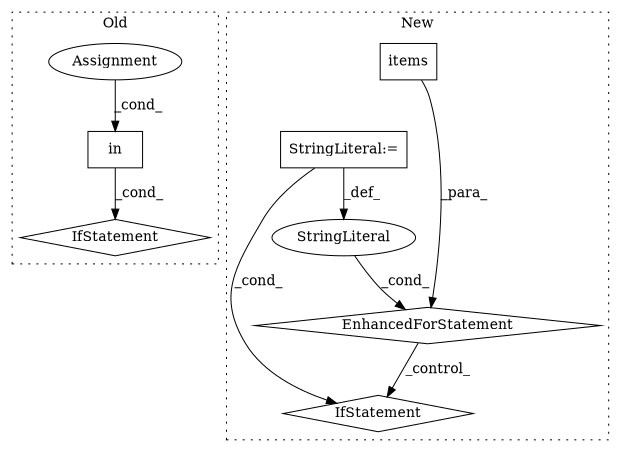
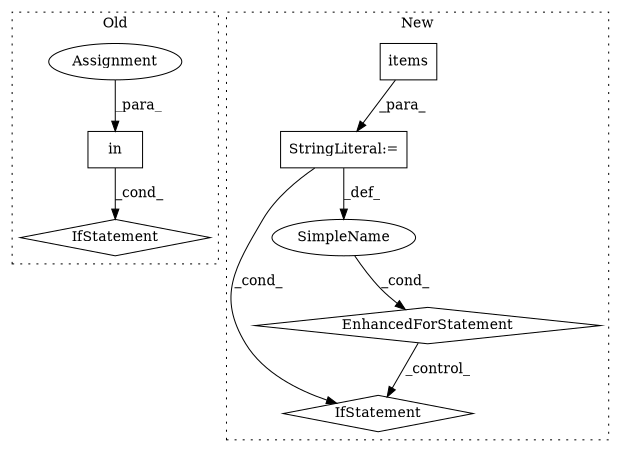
edge "Assignment" -> "in": label "_cond_" -> "_para_"
edge "items" -> "EnhancedForStatement": now "items" -> "StringLiteral:="
node "StringLiteral": label "StringLiteral" -> "SimpleName"
